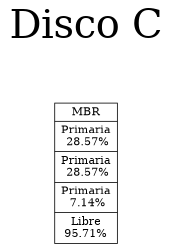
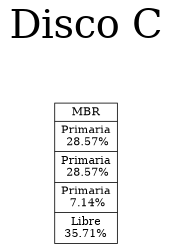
node "MBR": text "95.71%" -> "35.71%"
